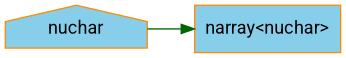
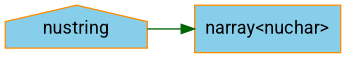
node "nuchar": label "nuchar" -> "nustring"
